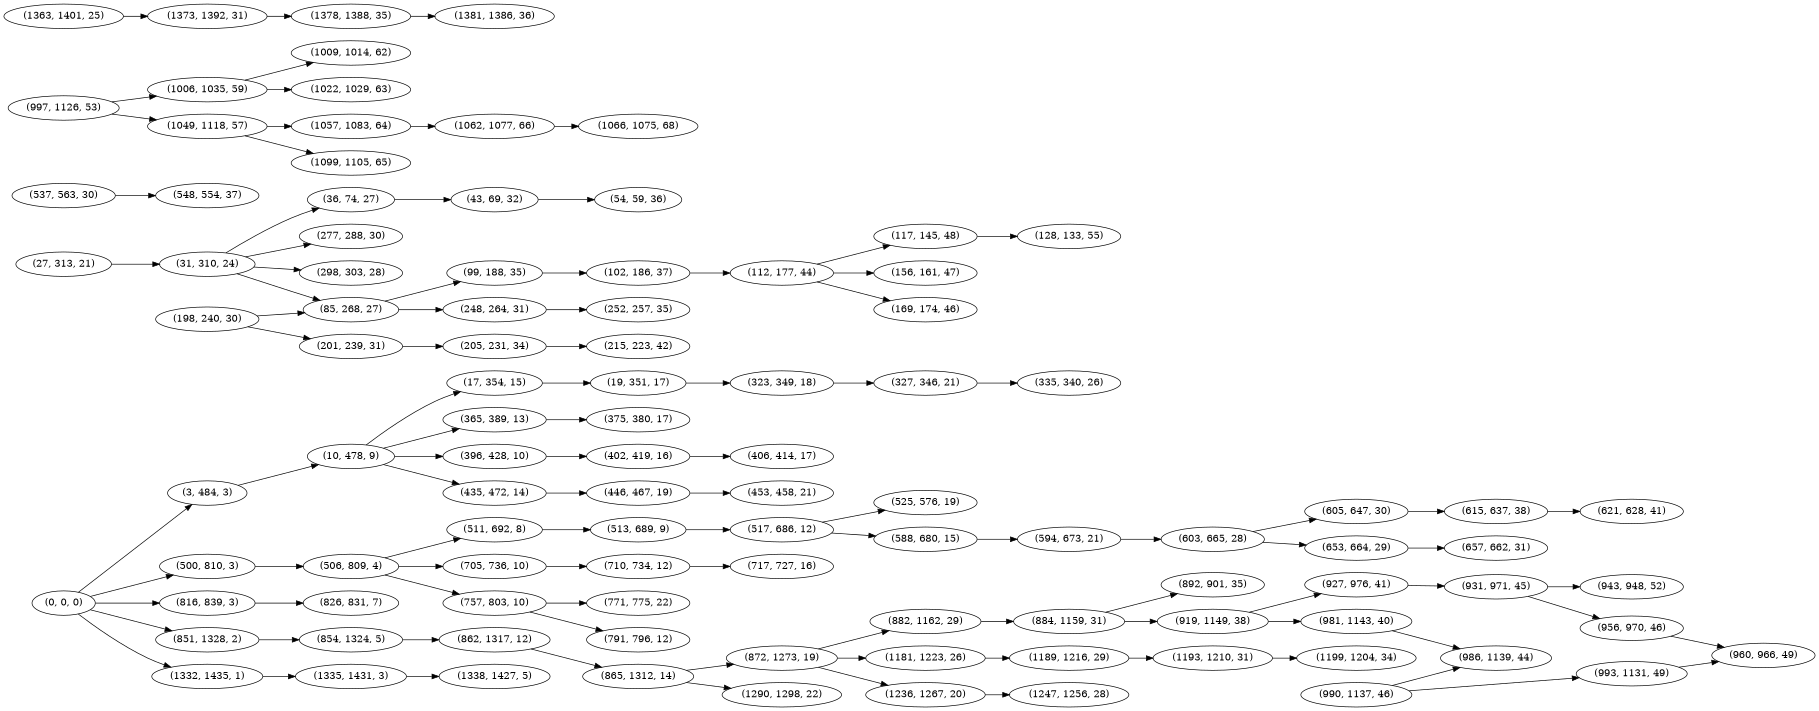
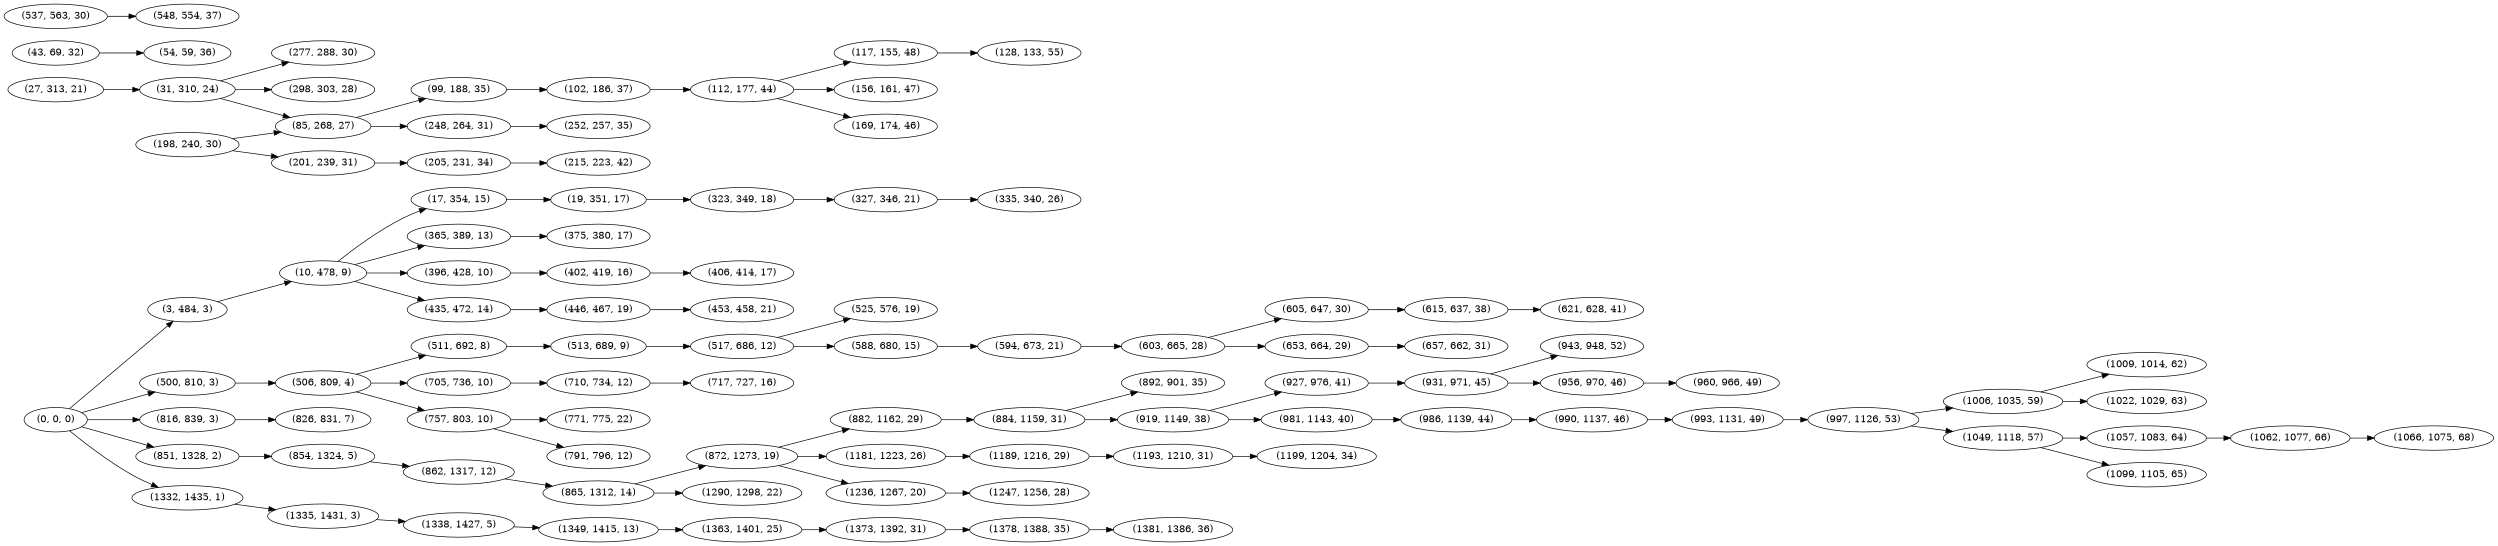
node "(36, 74, 27)": removed
node "(117, 145, 48)": label "(117, 145, 48)" -> "(117, 155, 48)"
node "(1349, 1415, 13)": added
edge "(993, 1131, 49)" -> "(960, 966, 49)": now "(993, 1131, 49)" -> "(997, 1126, 53)"
edge "(990, 1137, 46)" -> "(986, 1139, 44)": reversed
